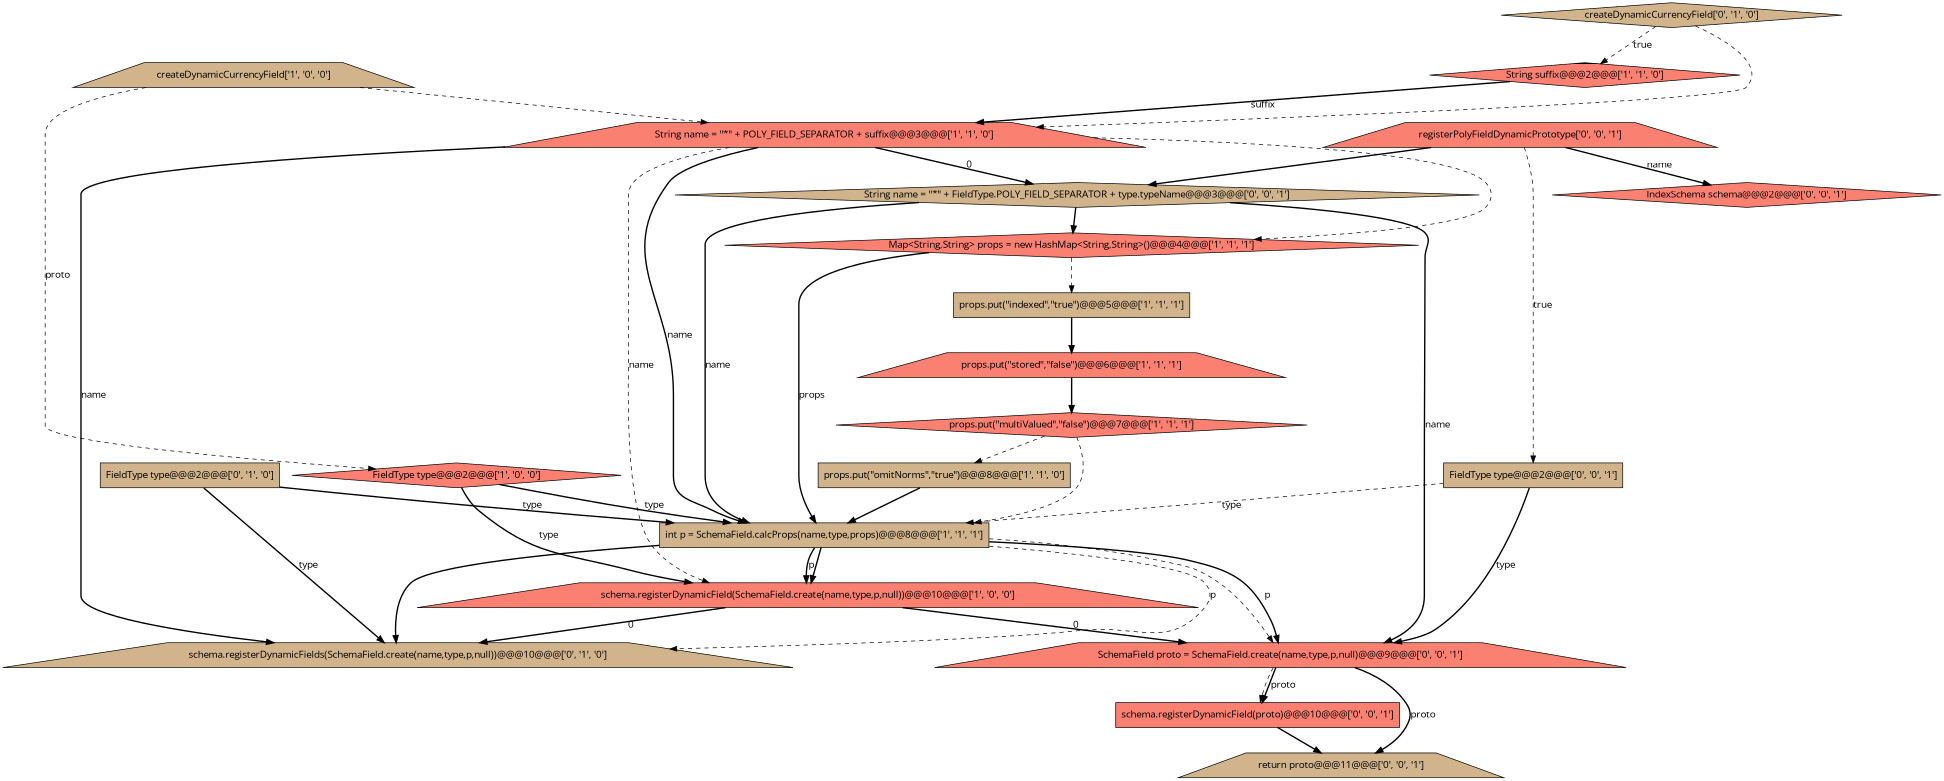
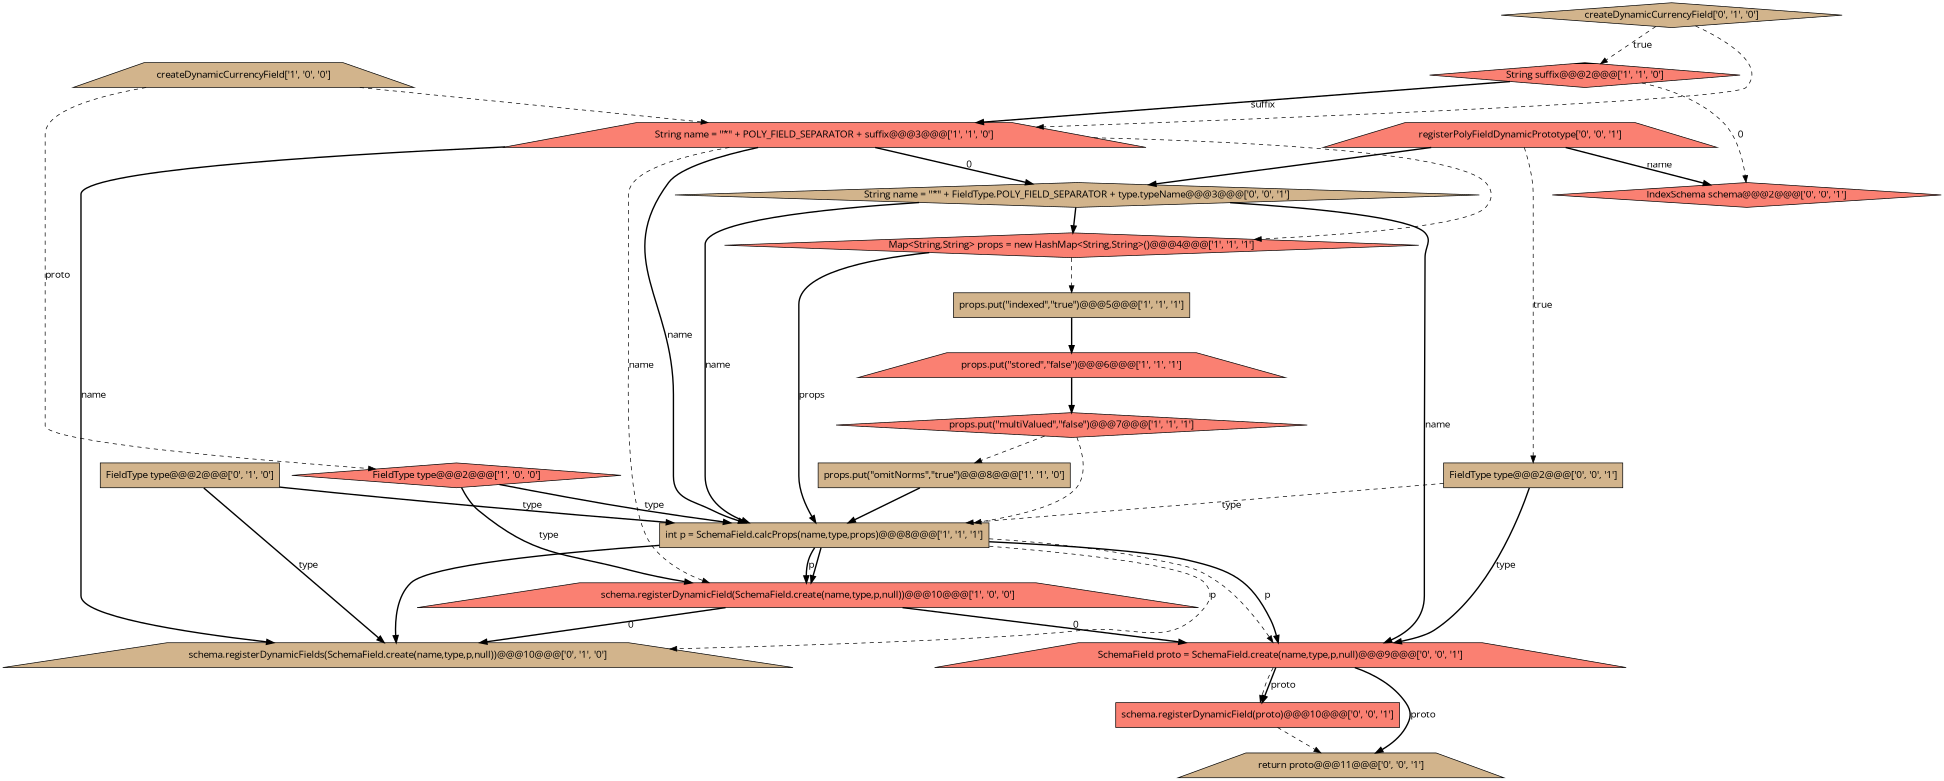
edge "String suffix@@@2@@@['1', '1', '0']" -> "IndexSchema schema@@@2@@@['0', '0', '1']": added, label "0"
edge "schema.registerDynamicField(proto)@@@10@@@['0', '0', '1']" -> "return proto@@@11@@@['0', '0', '1']": style bold -> dashed
